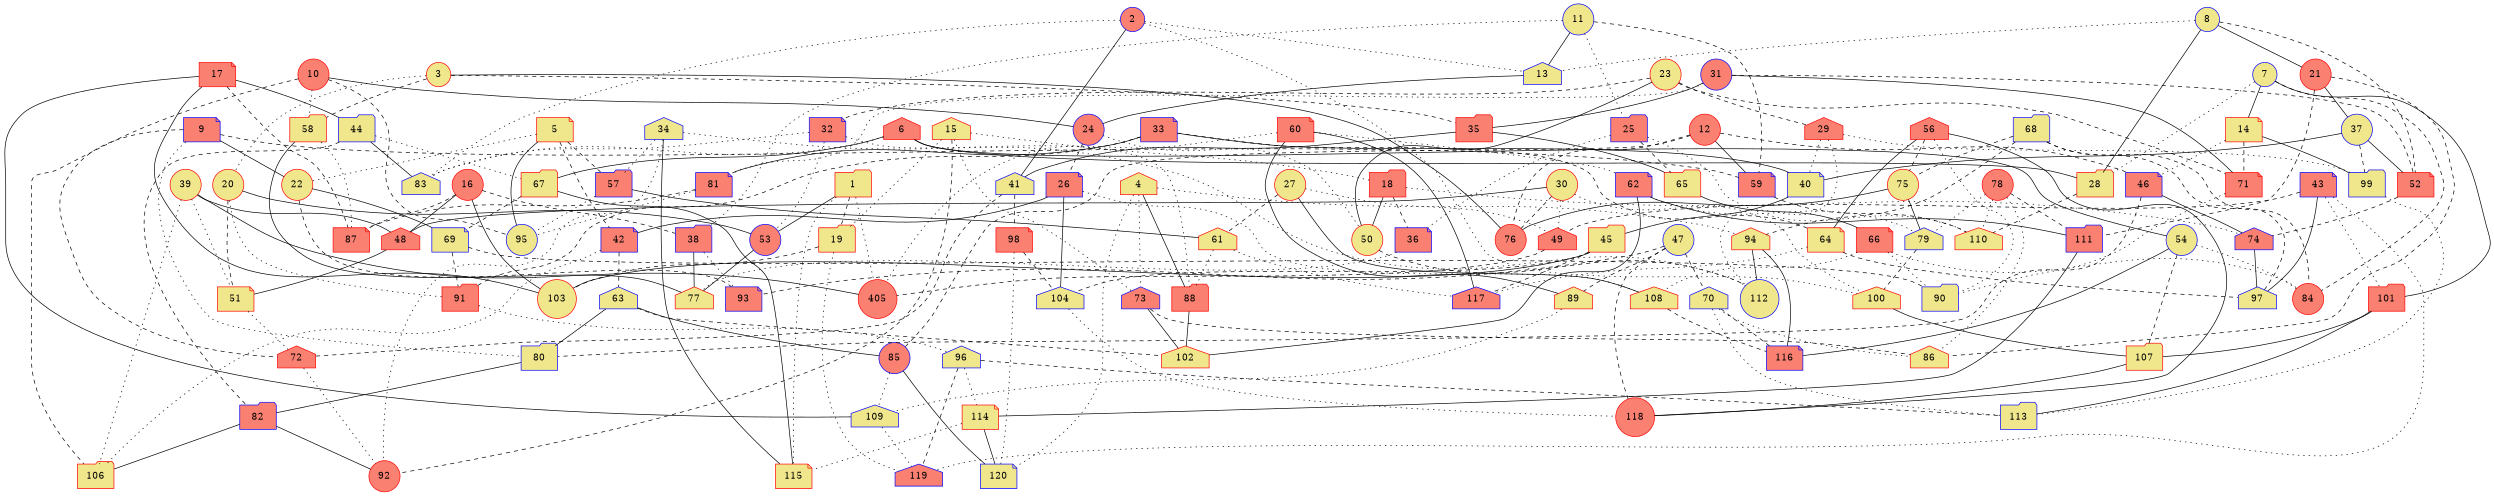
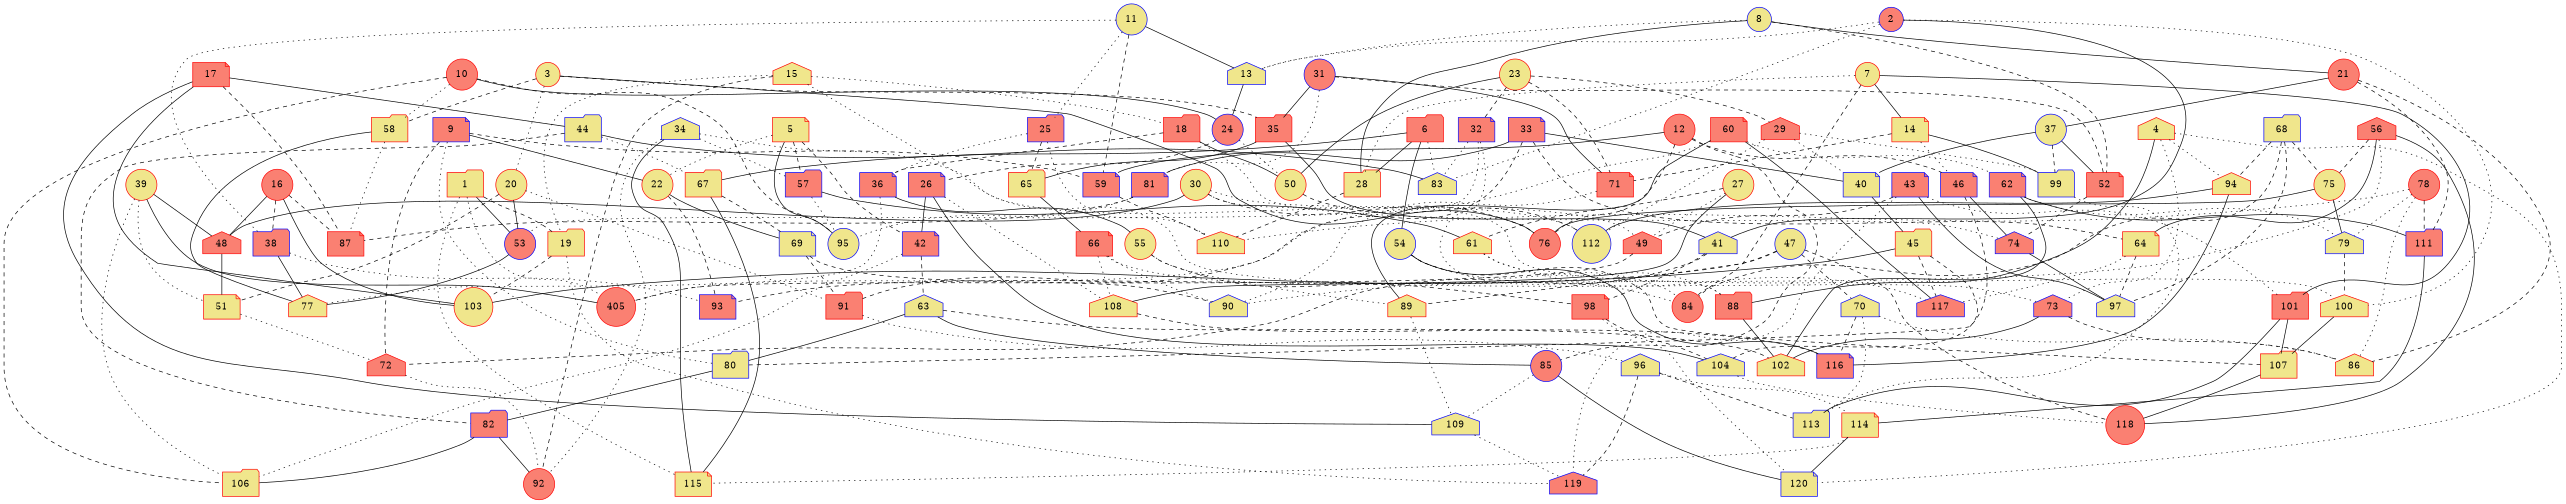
node "7": color blue -> red
node "6": shape house -> folder
node "55": added
node "90": shape folder -> house
